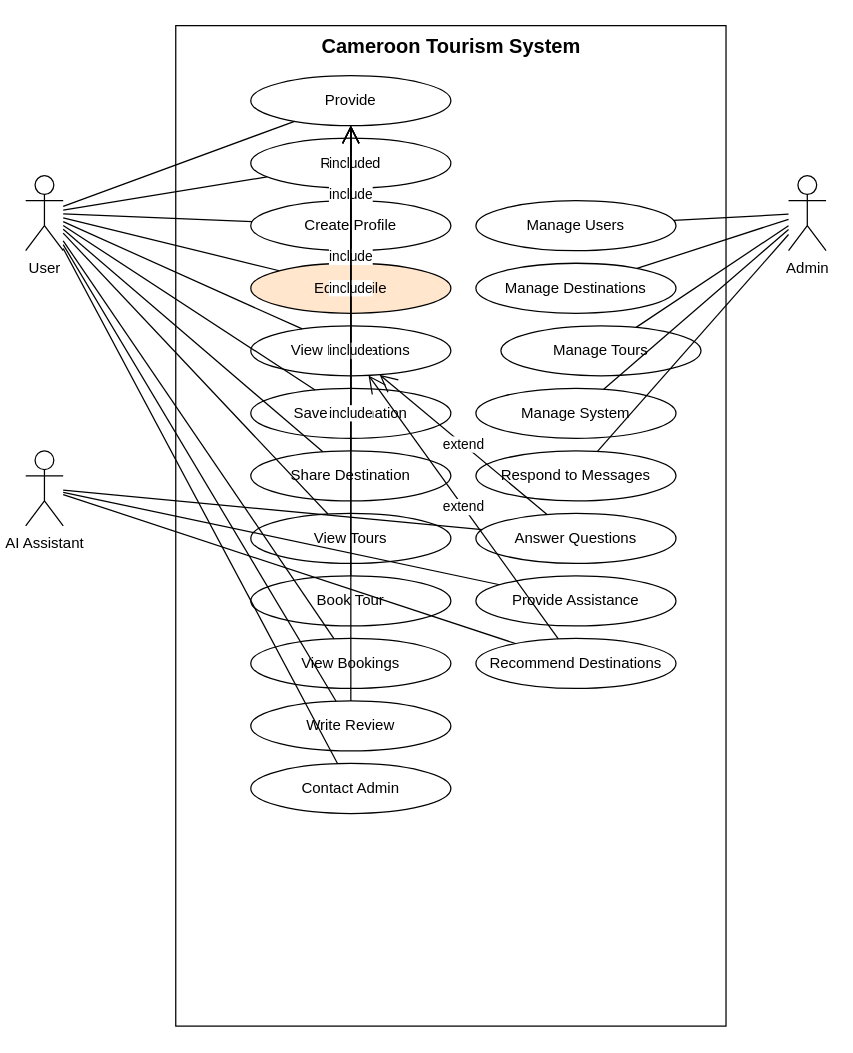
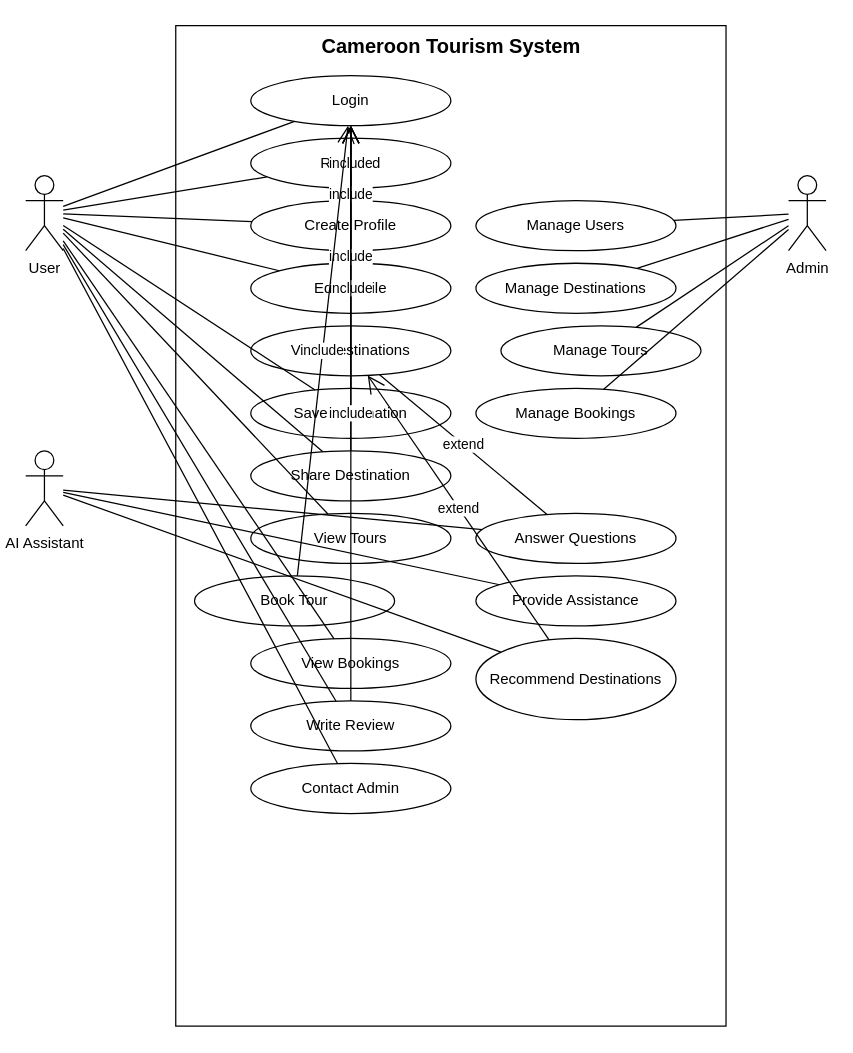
node "Provide": label "Provide" -> "Login"
edge "User" -- "View Destinations": removed
node "Edit Profile": fillcolor #ffe6cc -> #ffffff
edge "Admin" -- "Respond to Messages": removed
edge "Answer Questions" -> "View Destinations": arrowhead open -> none
node "Manage System": label "Manage System" -> "Manage Bookings"
node "Respond to Messages": removed
node "Book Tour": moved (351, 601) -> (294, 601)
node "Recommend Destinations": size 200x50 -> 200x81
